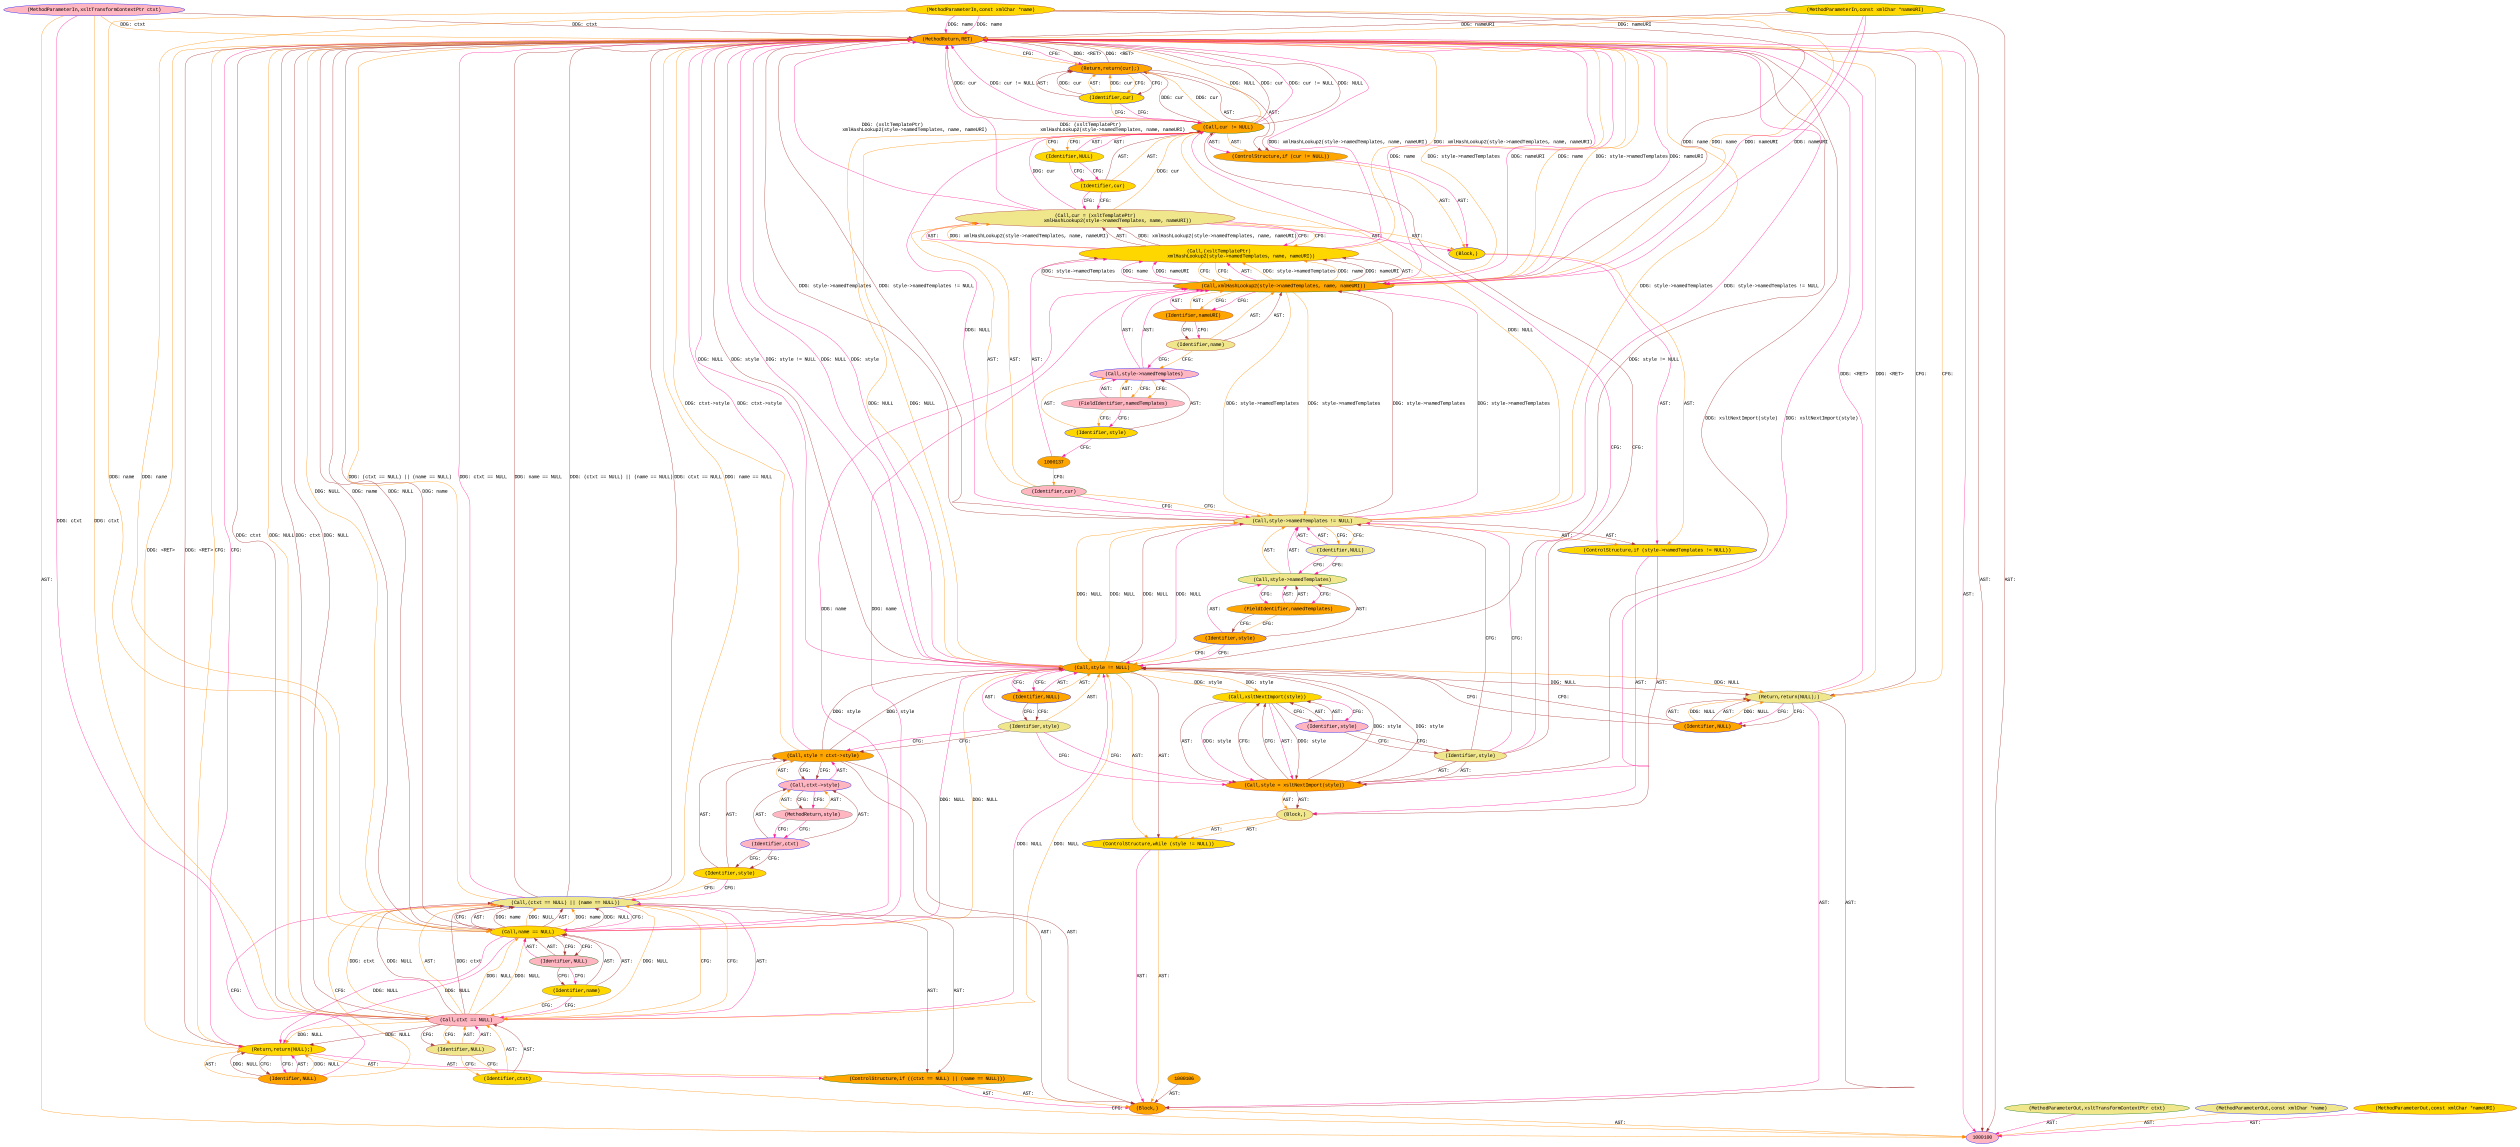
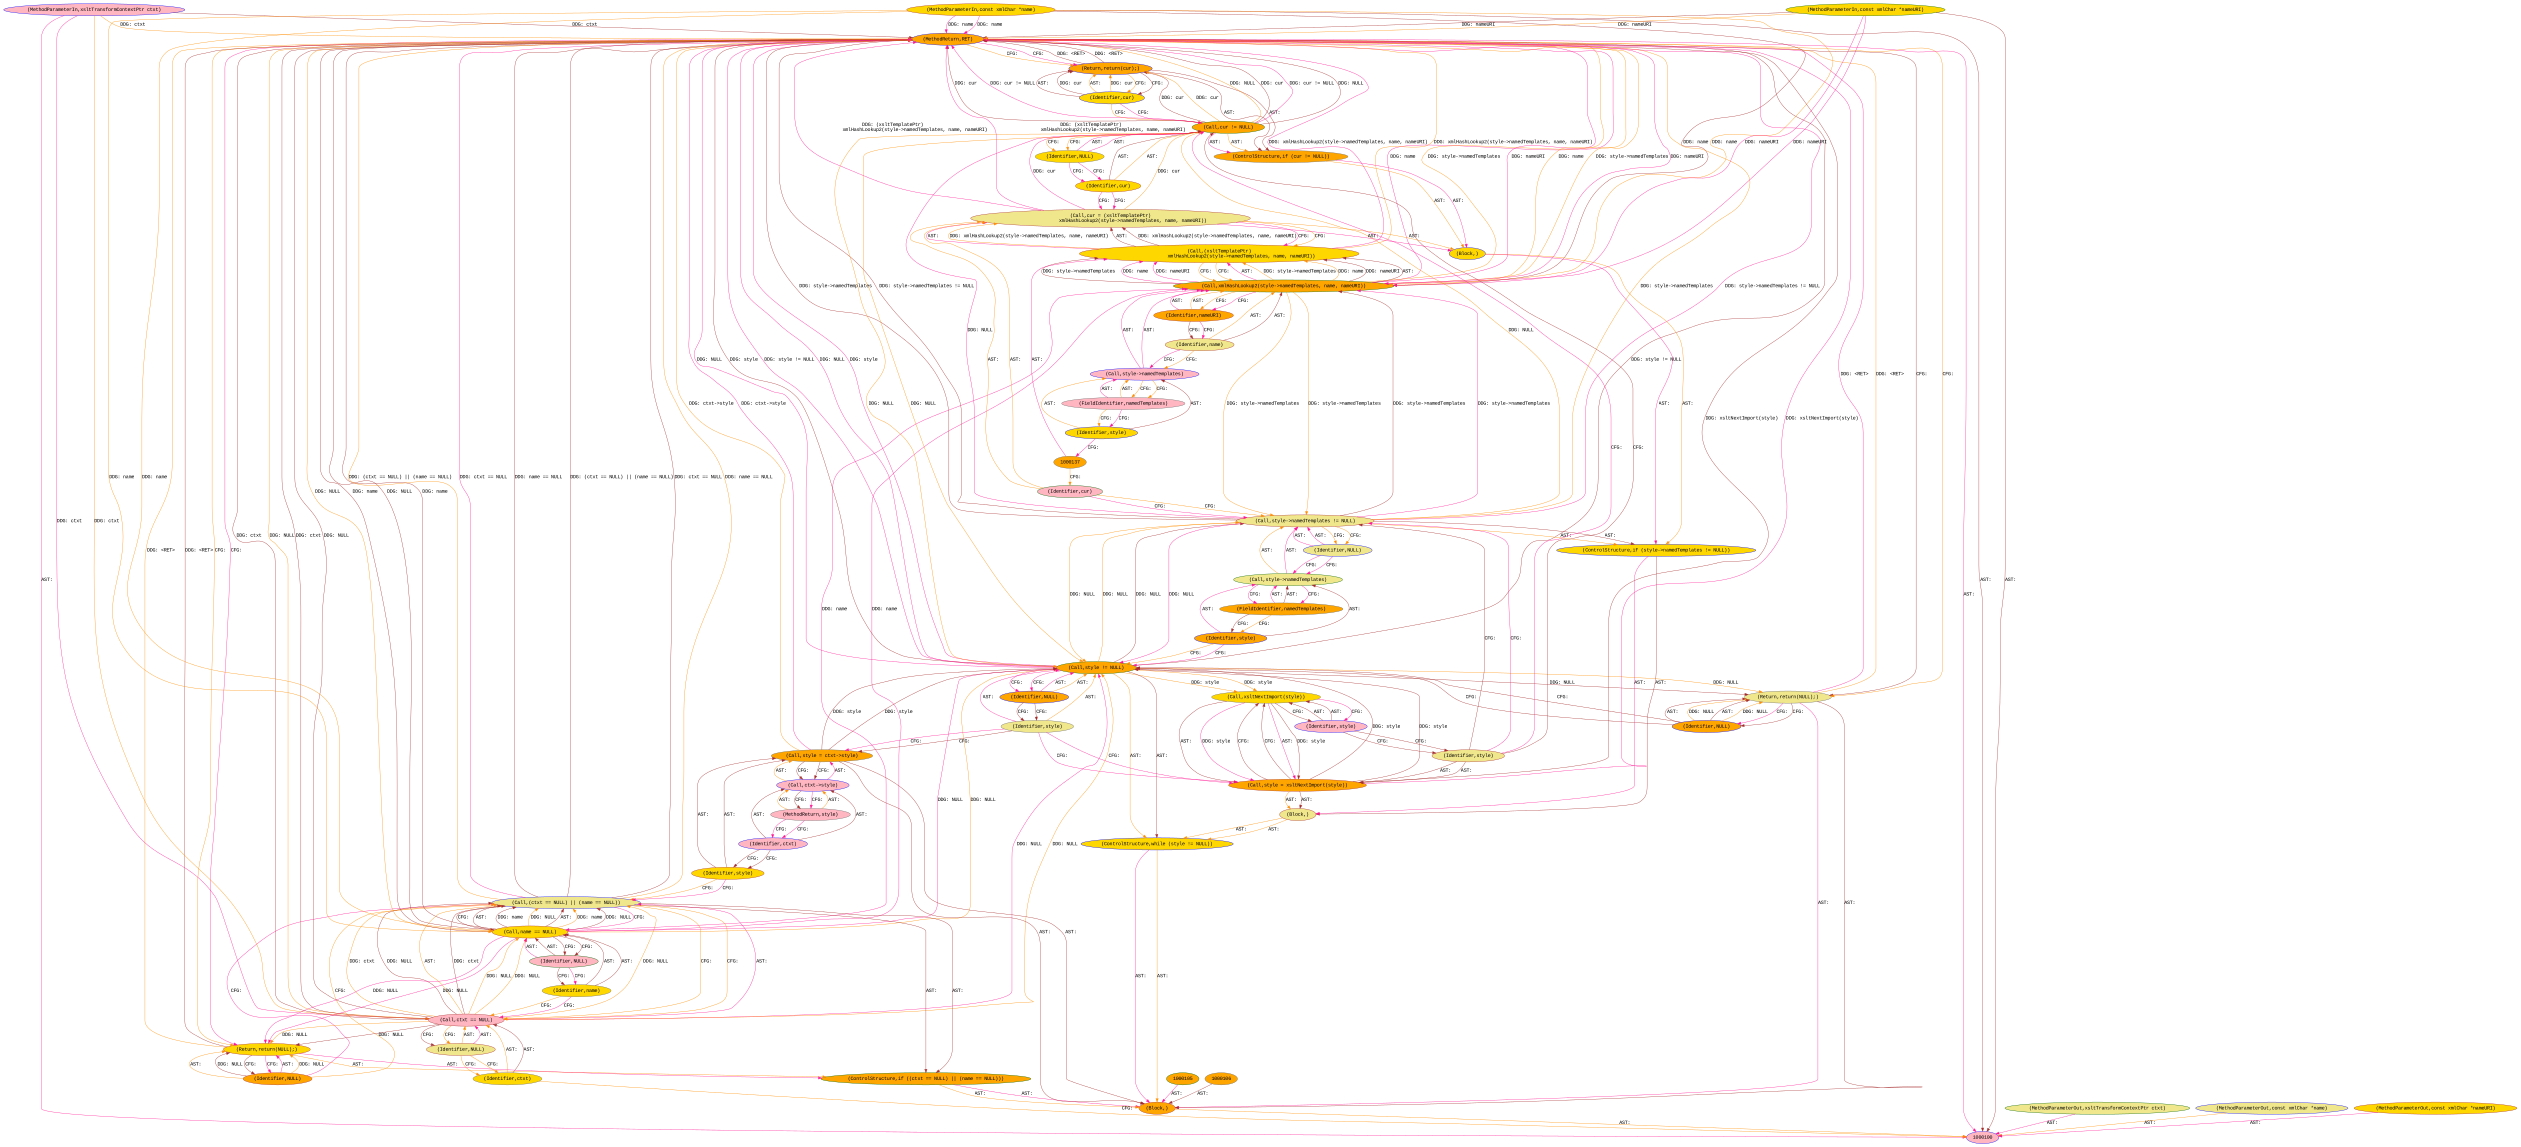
node "1000105": added
edge "(MethodParameterIn,xsltTransformContextPtr ctxt)" -> "1000100": color darkorange -> deeppink
